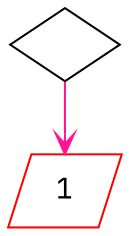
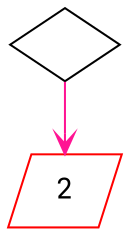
node "1": label "1" -> "2"
